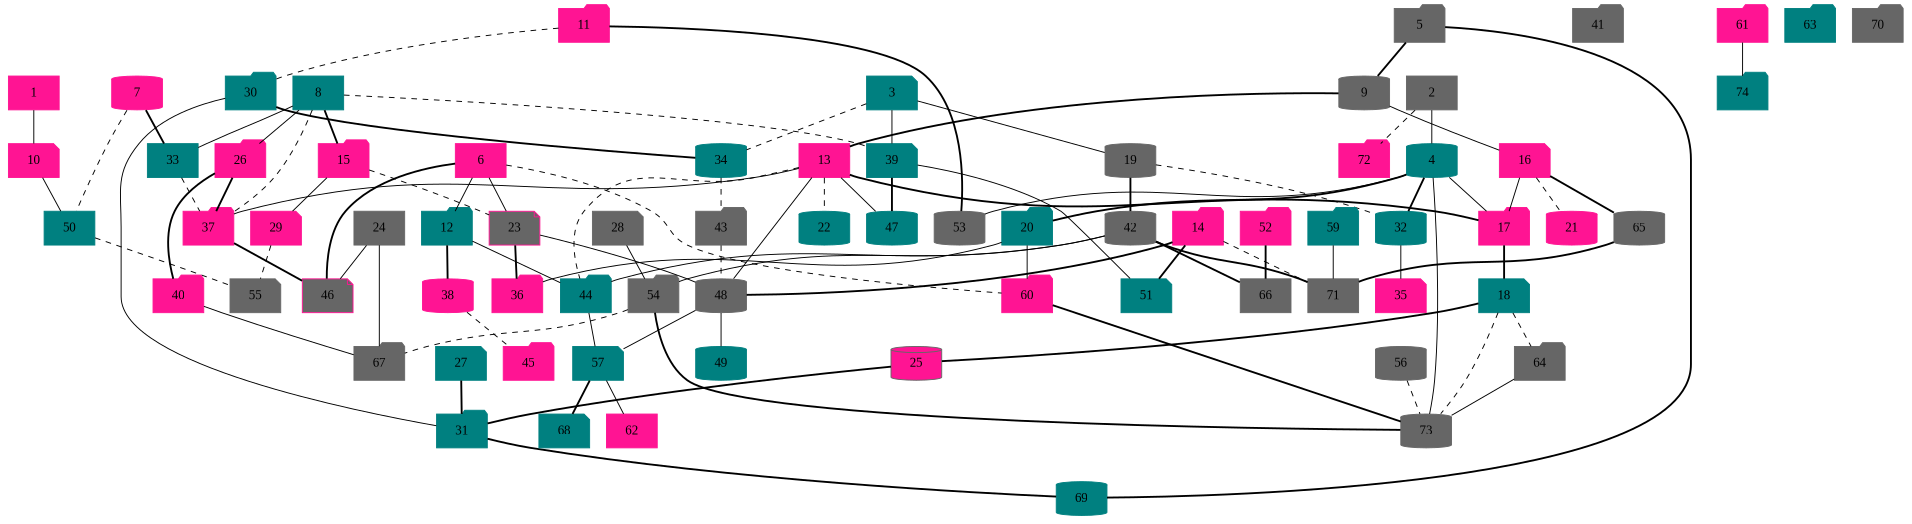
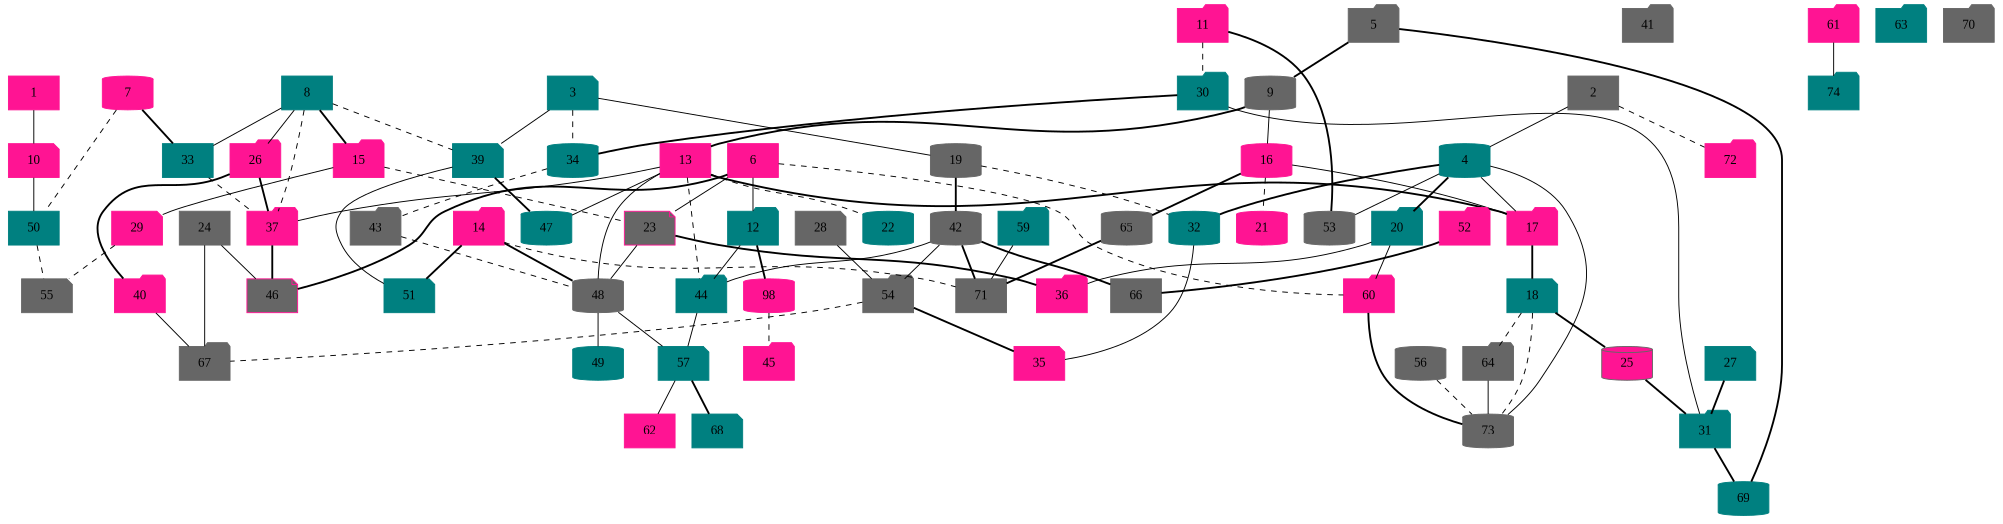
node "16": shape note -> cylinder
node "38": label "38" -> "98"
edge "54" -- "73": now "54" -- "35"
